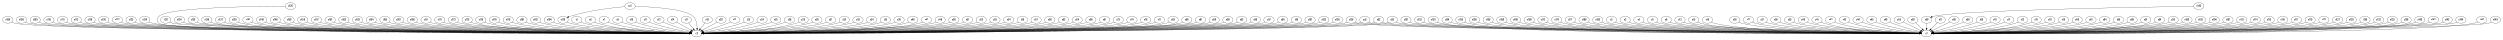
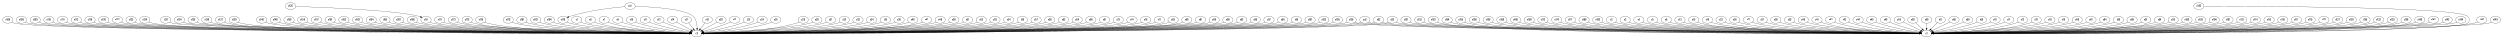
edge "v145" -> "v60": now "v145" -> "c1"
node "v141": removed
node "v178": removed
node "v28": removed
node "v22": added
edge "v125" -> "c2": now "v125" -> "v18"
